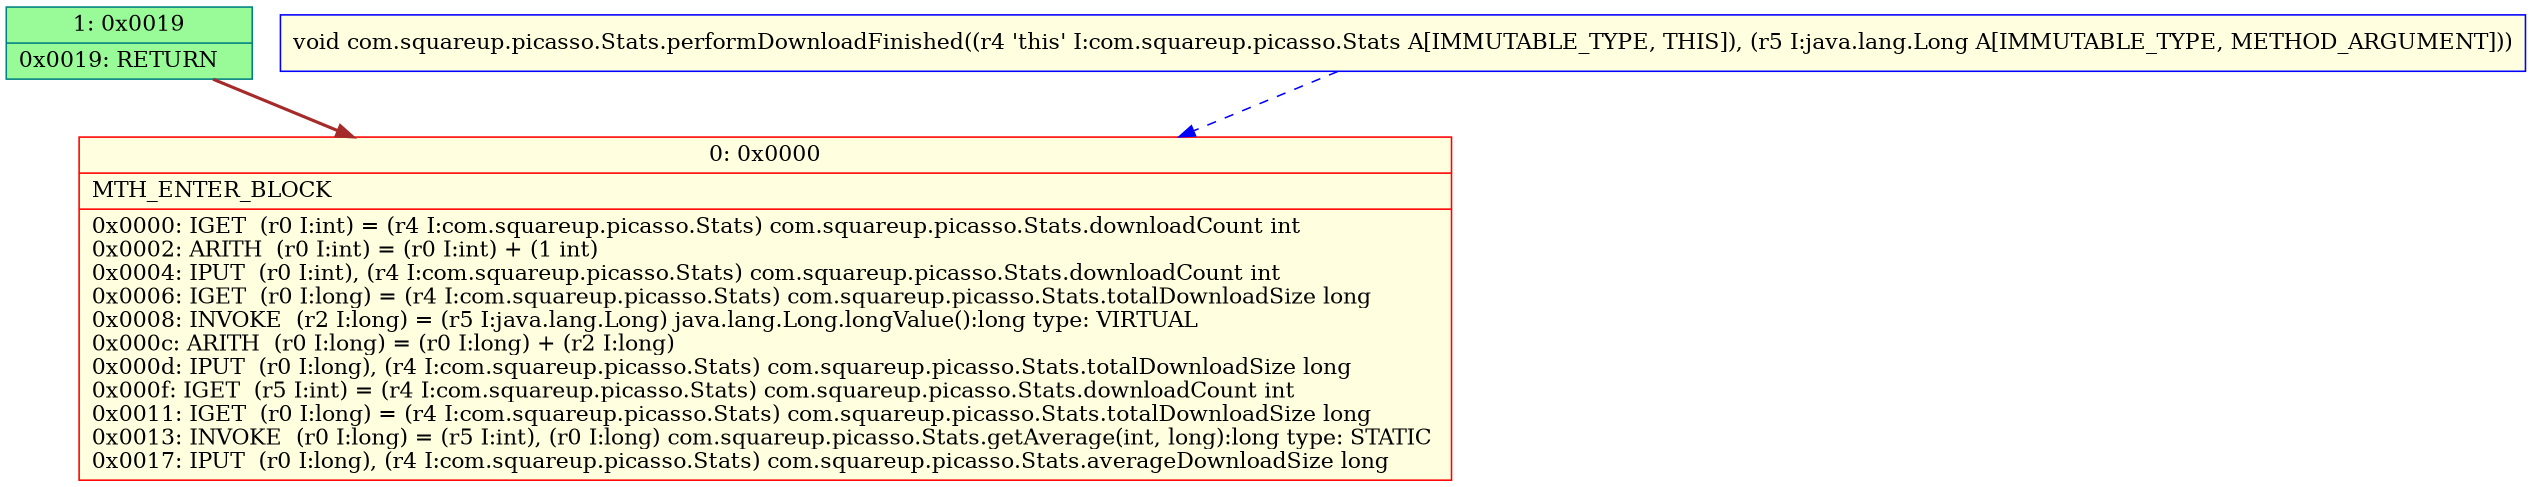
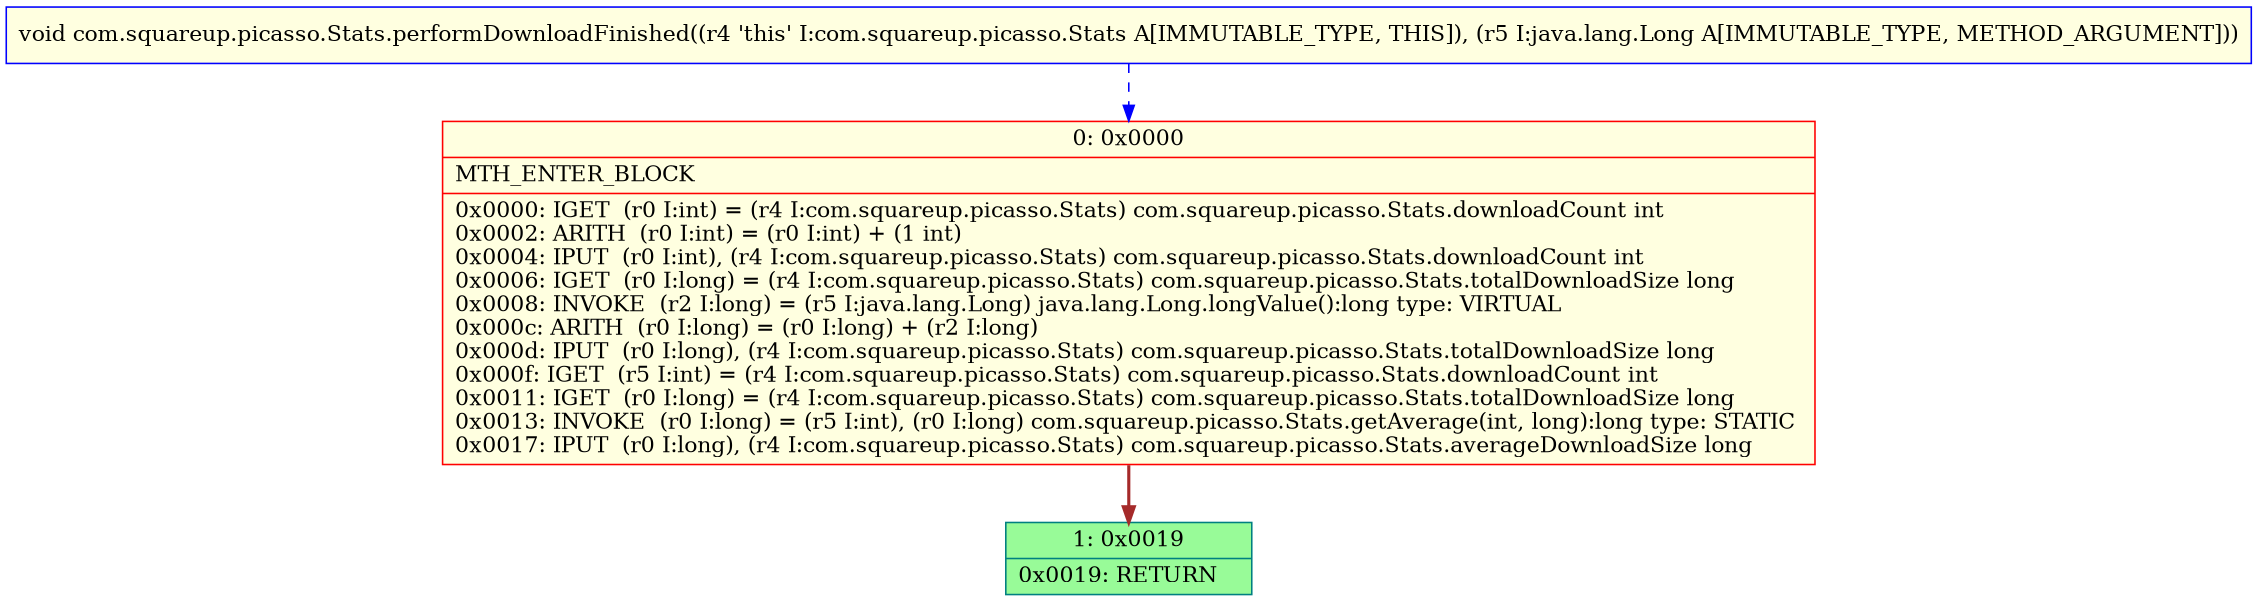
edge "1: 0x0019" -> "0: 0x0000": reversed
